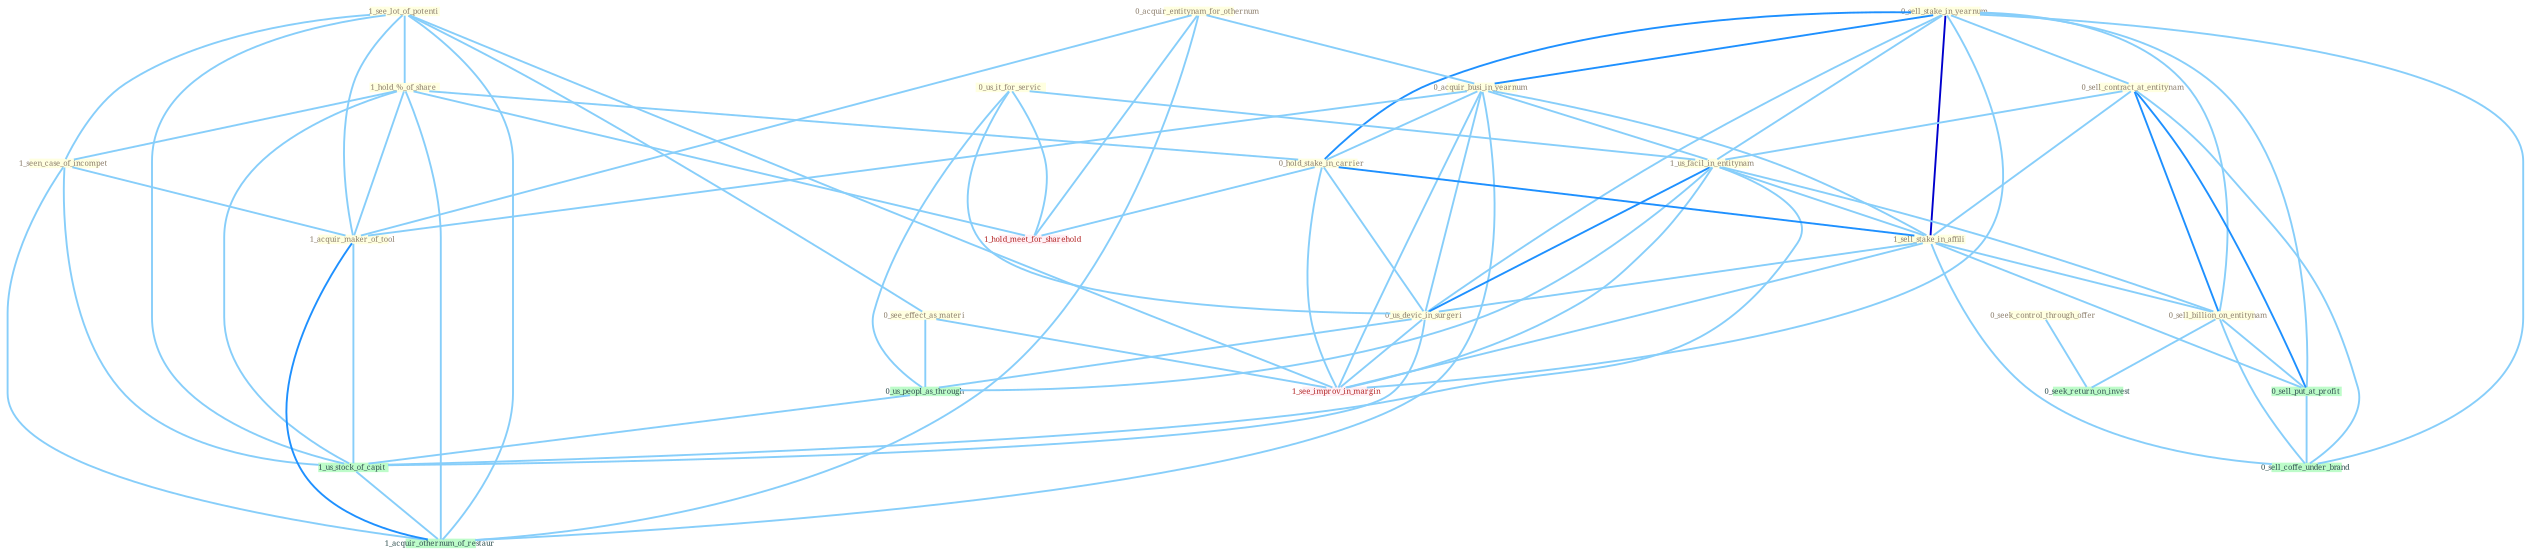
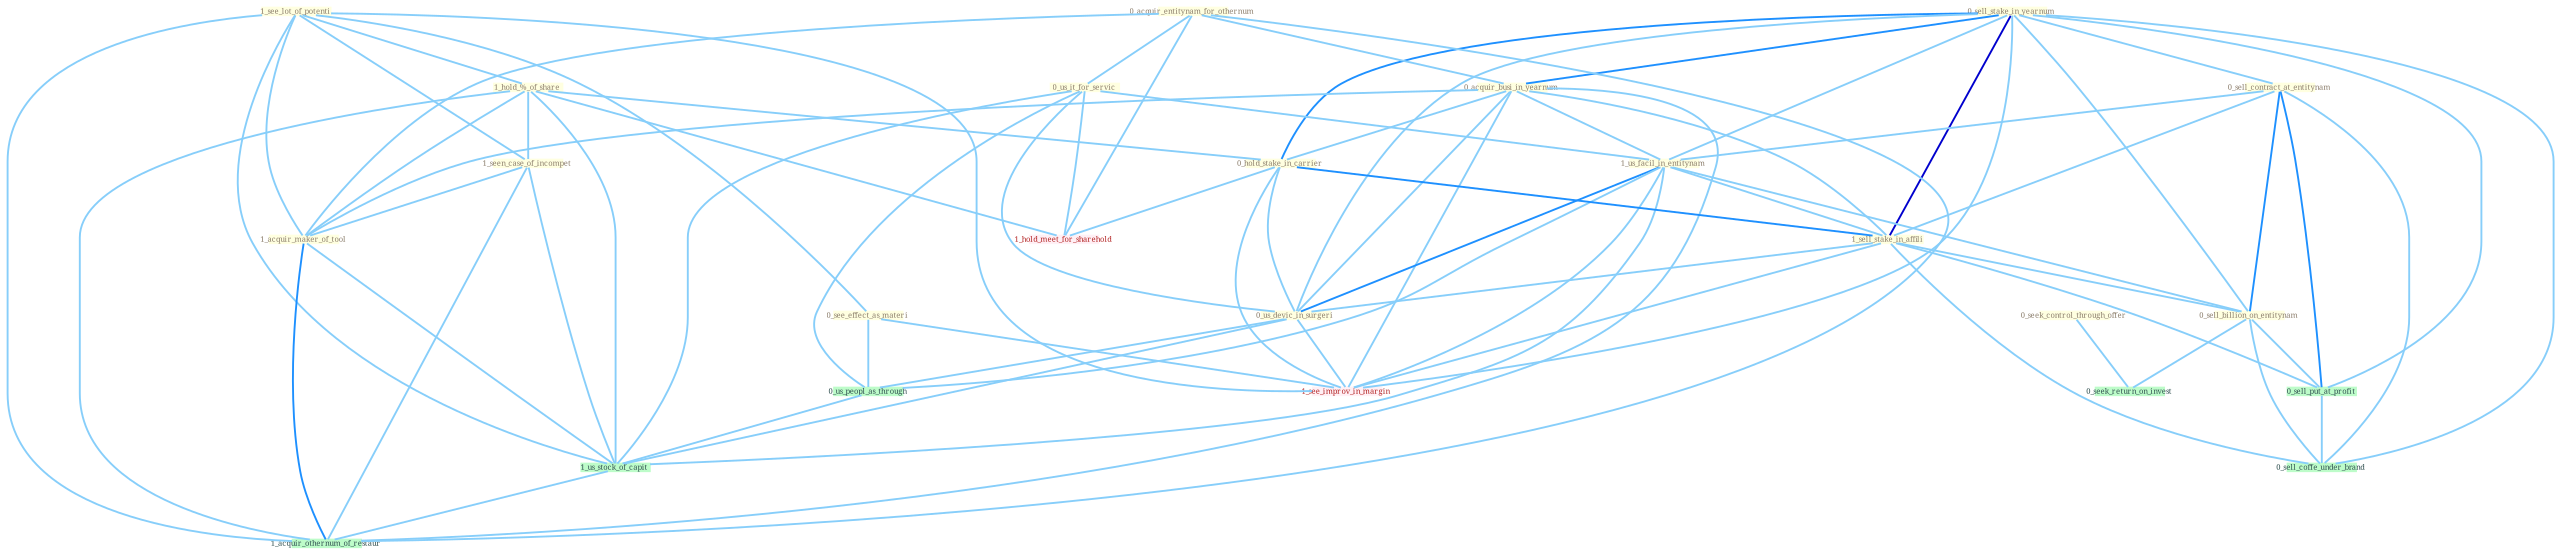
edge "0_acquir_entitynam_for_othernum" -- "0_us_it_for_servic": added
edge "0_us_it_for_servic" -- "1_us_stock_of_capit": added
